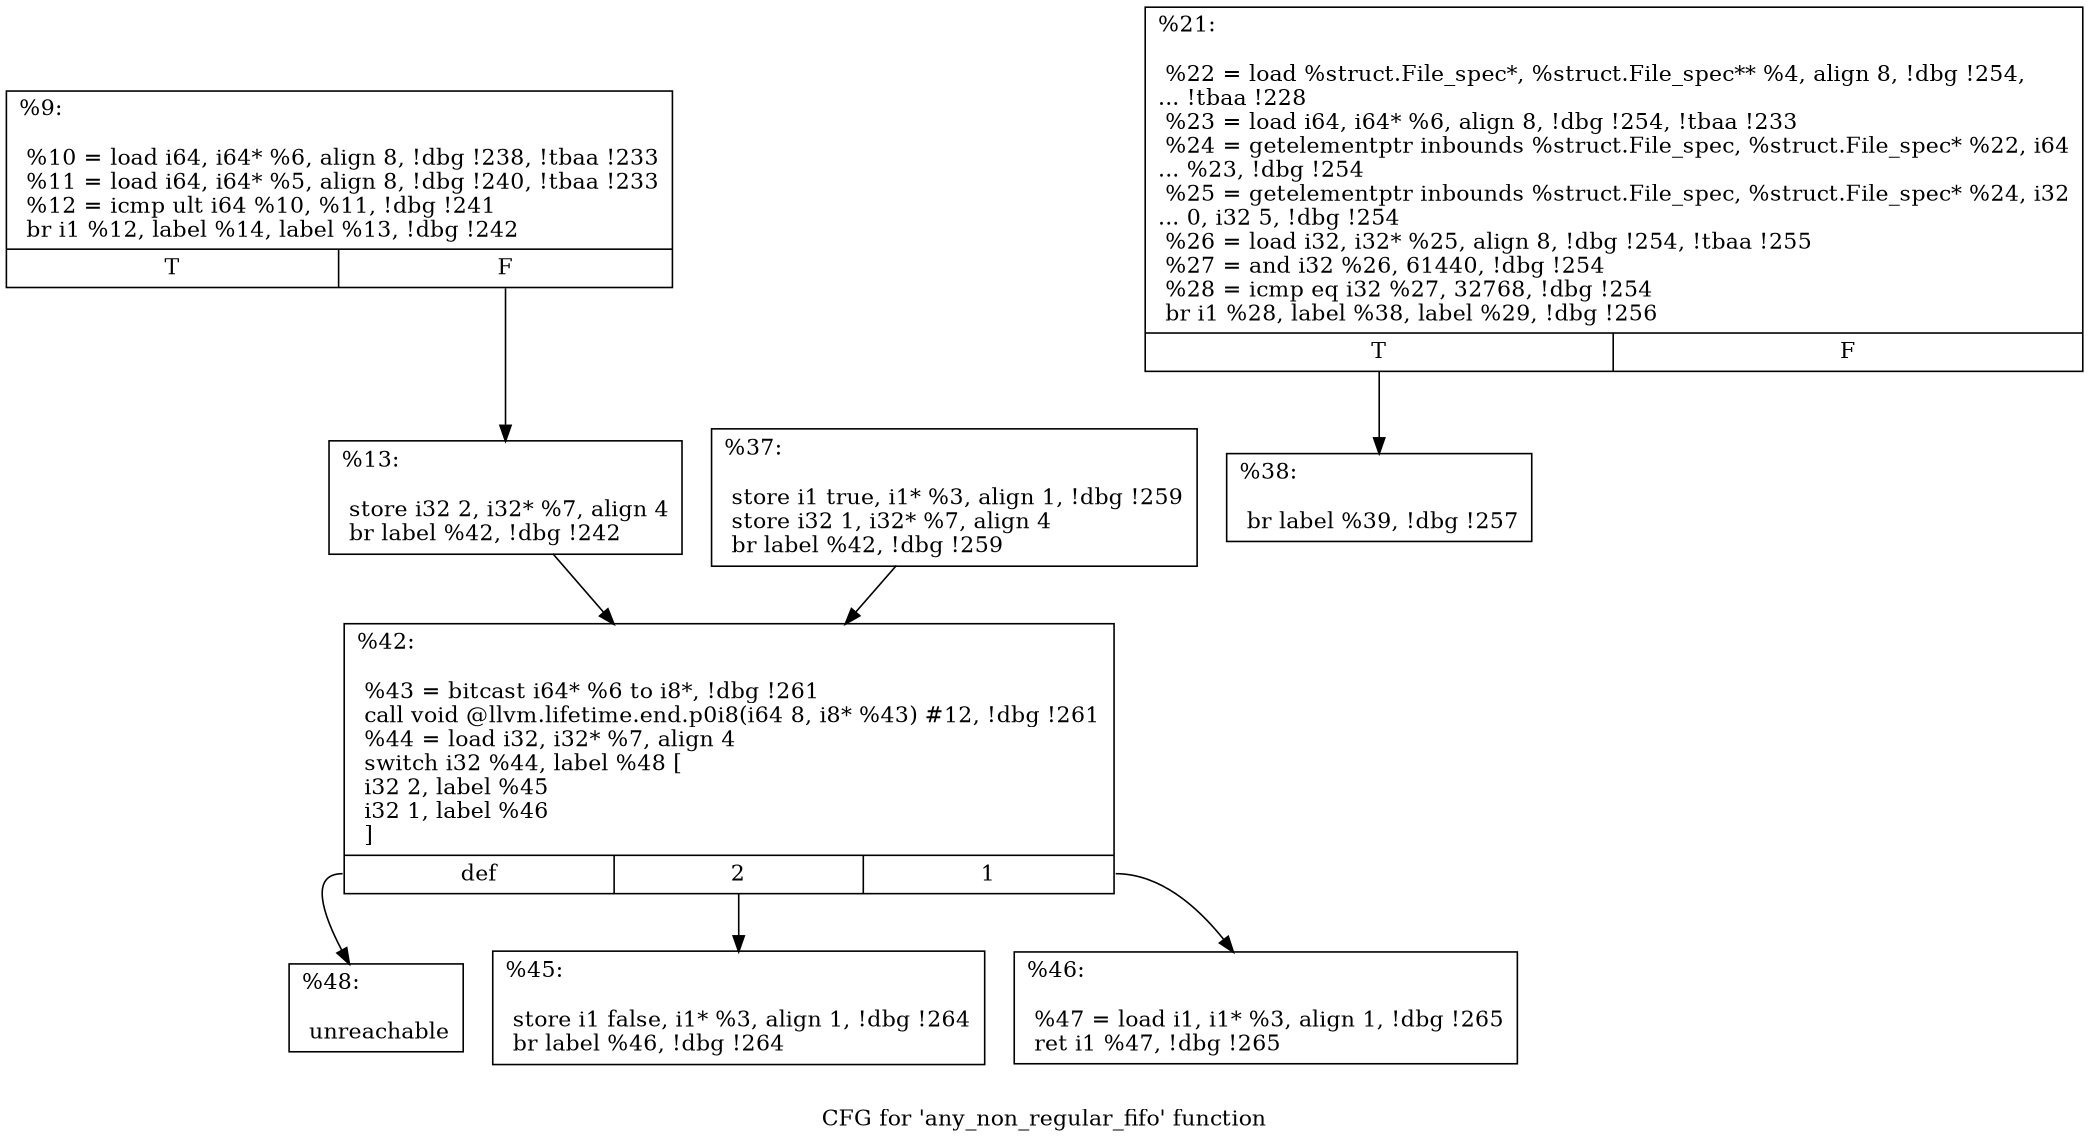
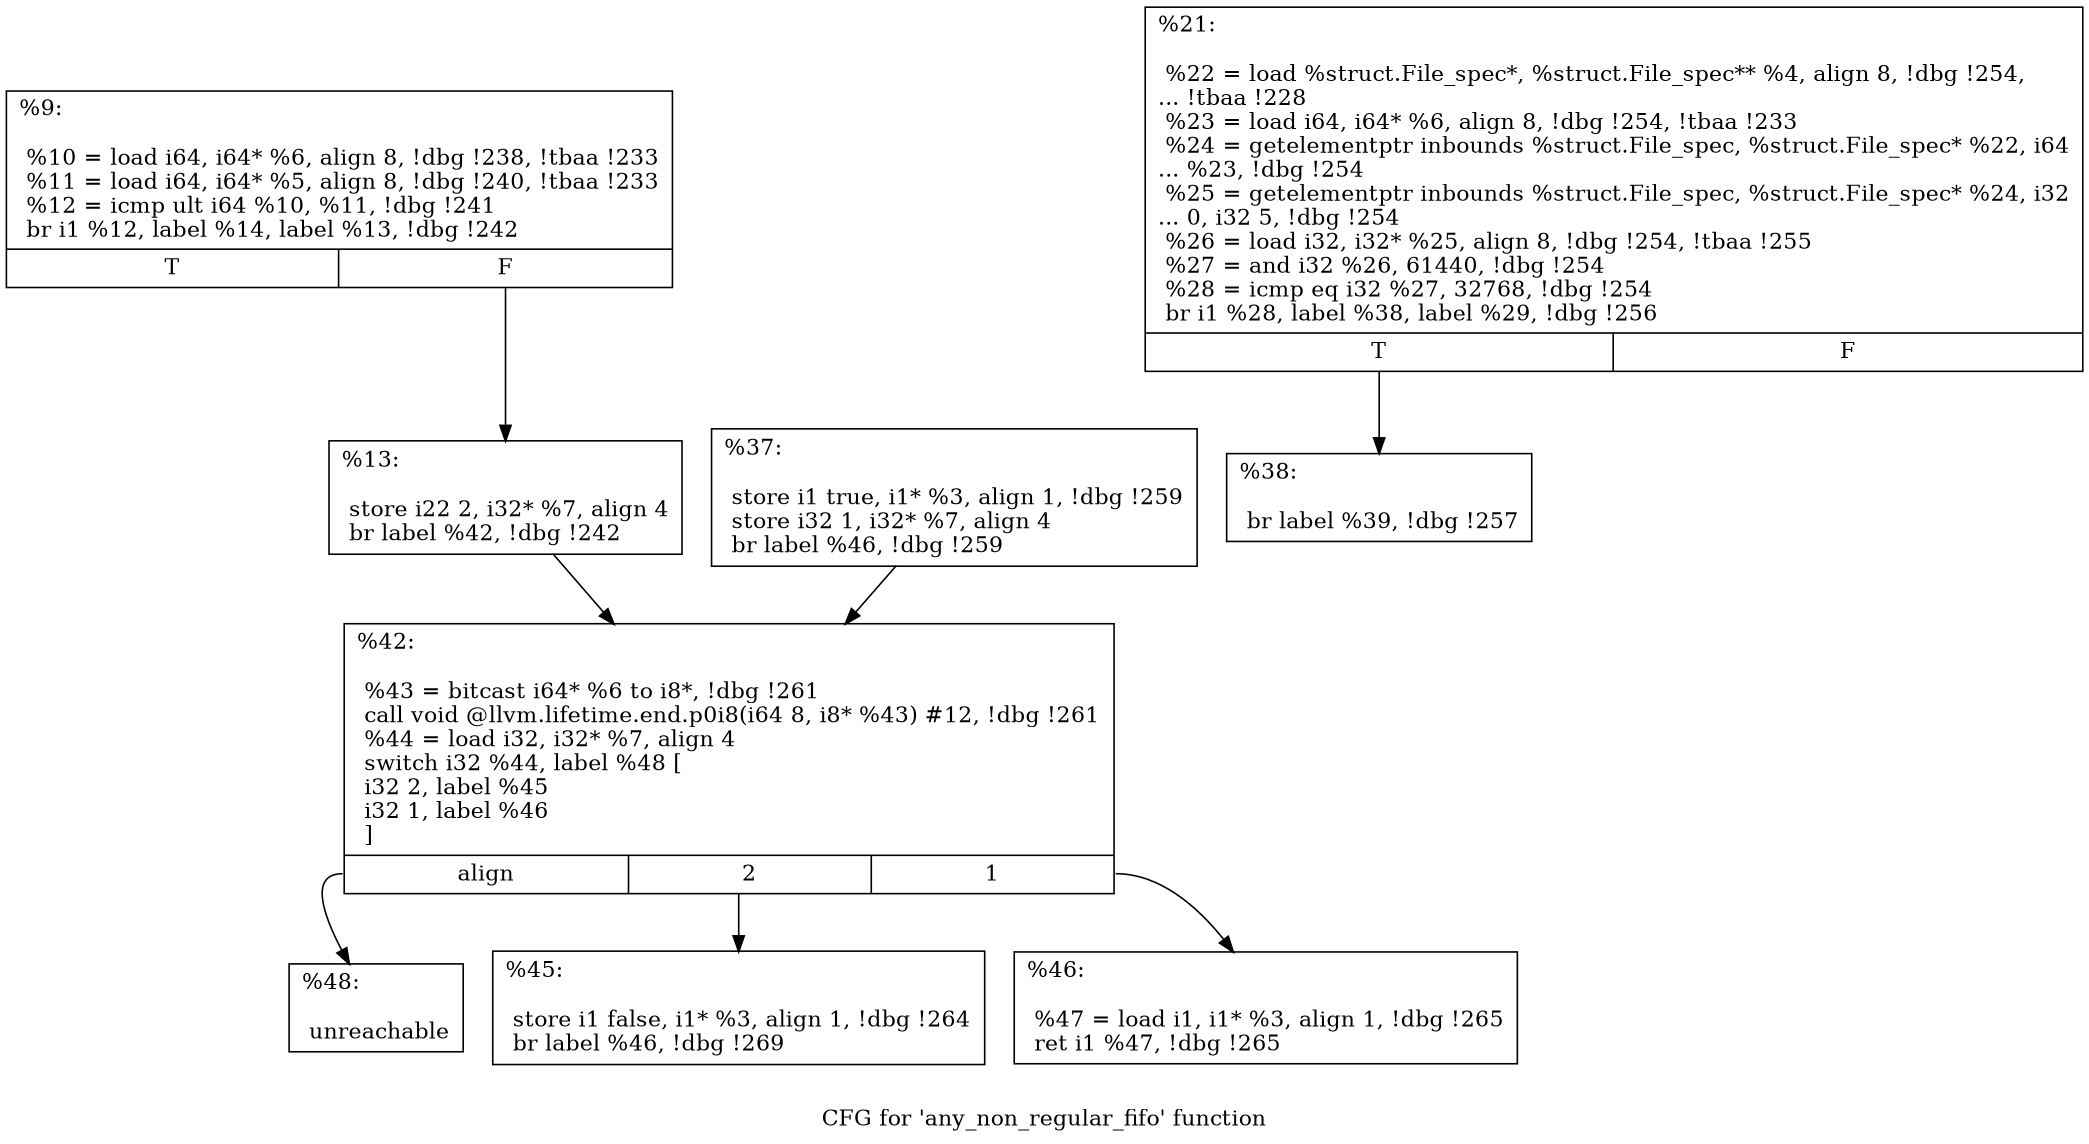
node "%13:": text "store i32 2, i32* %7, align 4" -> "store i22 2, i32* %7, align 4"
node "%37:": text "br label %42, !dbg !259" -> "br label %46, !dbg !259"
node "%42:": text "def" -> "align"
node "%45:": text "br label %46, !dbg !264" -> "br label %46, !dbg !269"
